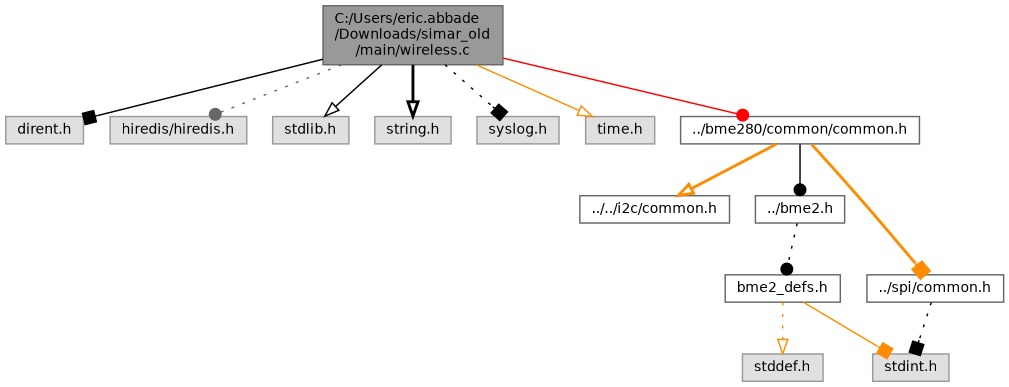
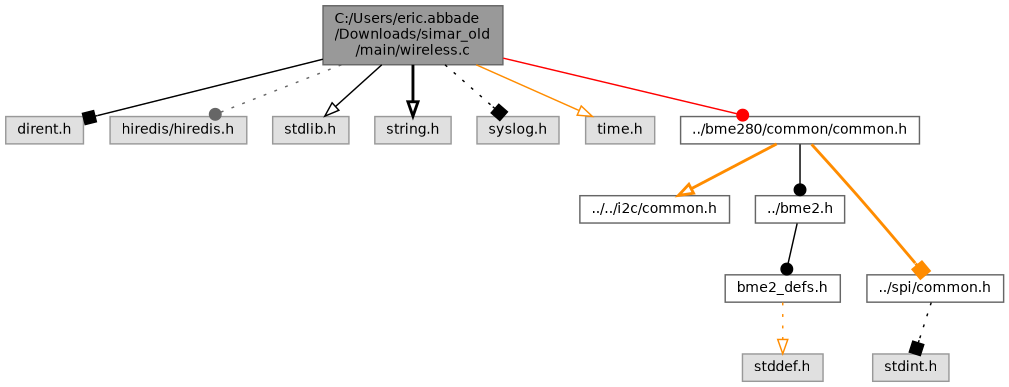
edge "../bme2.h" -> "bme2_defs.h": style dotted -> solid
edge "bme2_defs.h" -> "stdint.h": removed
